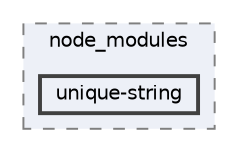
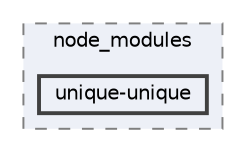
node "unique-string": label "unique-string" -> "unique-unique"
